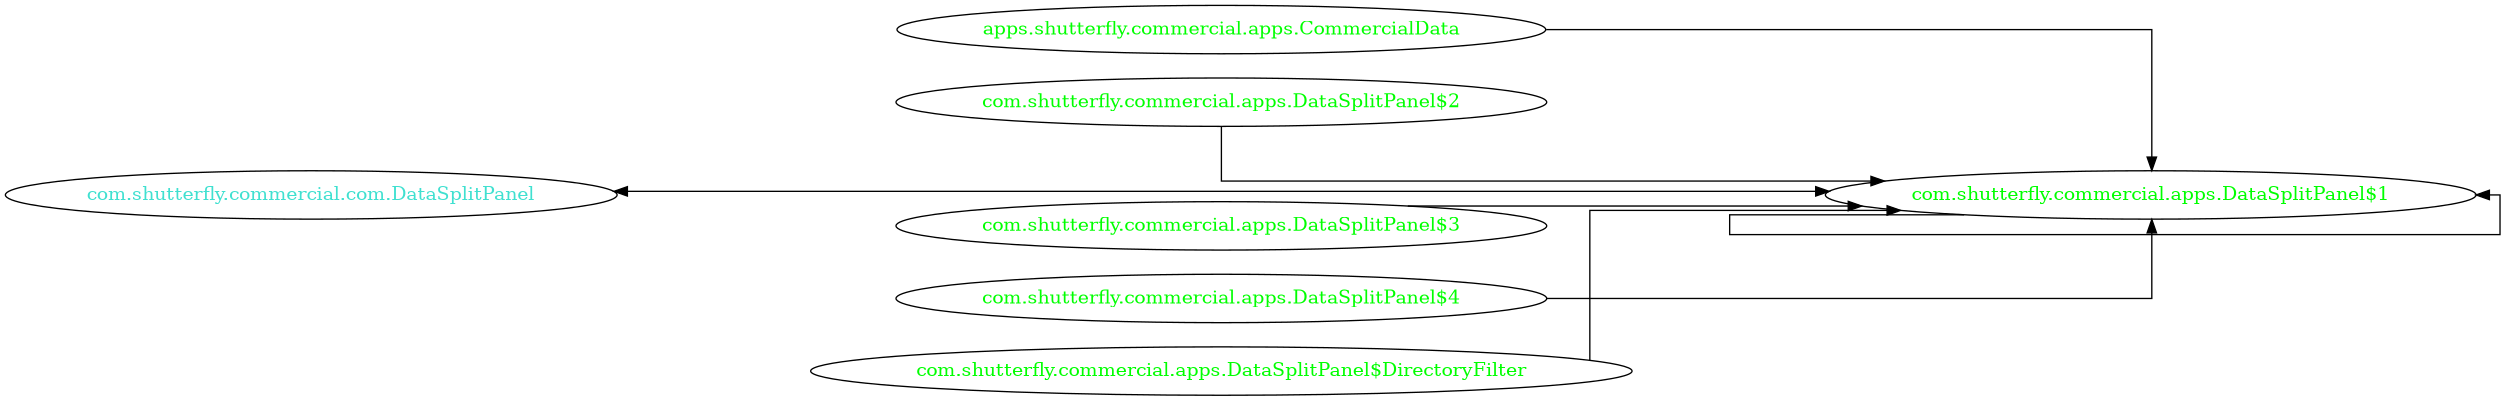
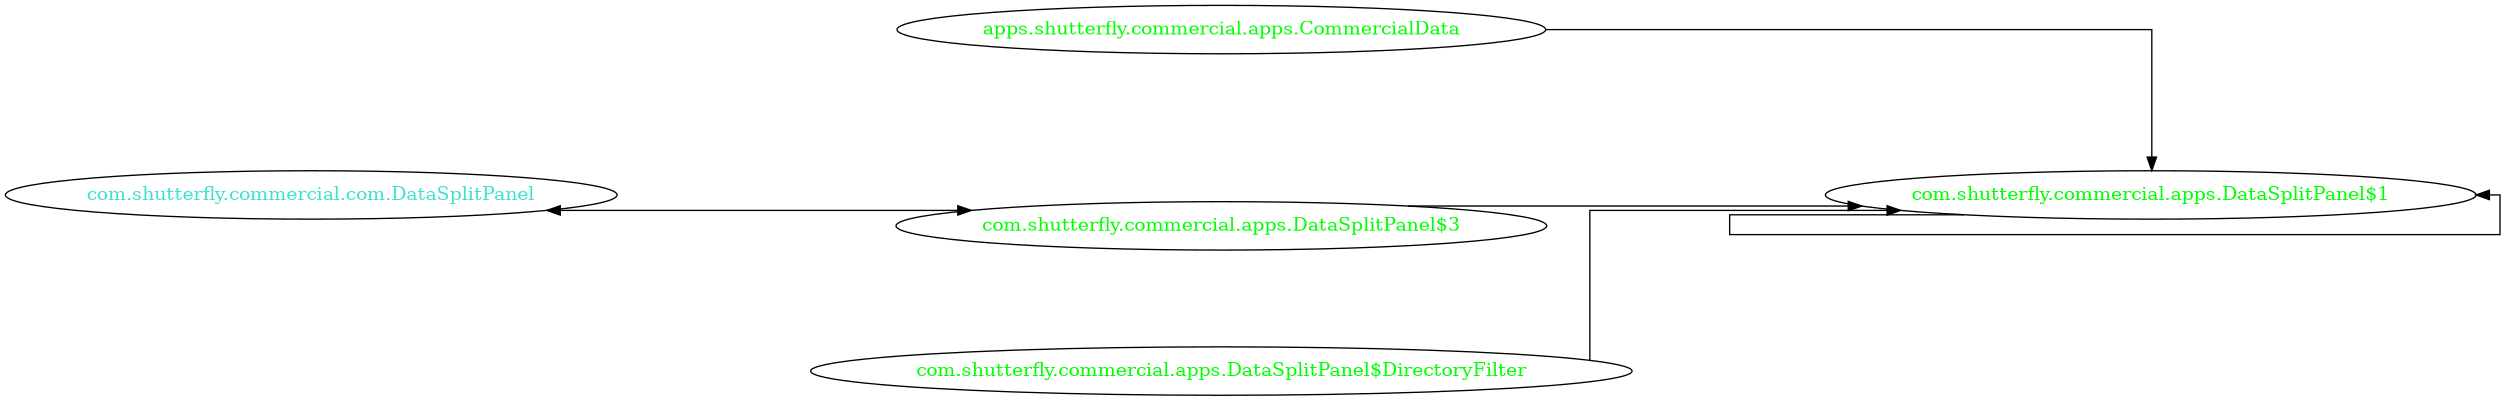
node "com.shutterfly.commercial.apps.DataSplitPanel$2": removed
edge "com.shutterfly.commercial.com.DataSplitPanel" -- "com.shutterfly.commercial.apps.DataSplitPanel$1": now "com.shutterfly.commercial.com.DataSplitPanel" -- "com.shutterfly.commercial.apps.DataSplitPanel$3"
node "com.shutterfly.commercial.apps.DataSplitPanel$4": removed
